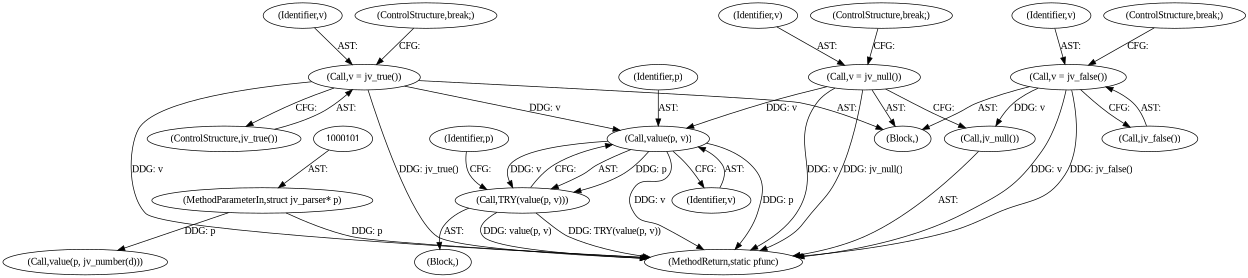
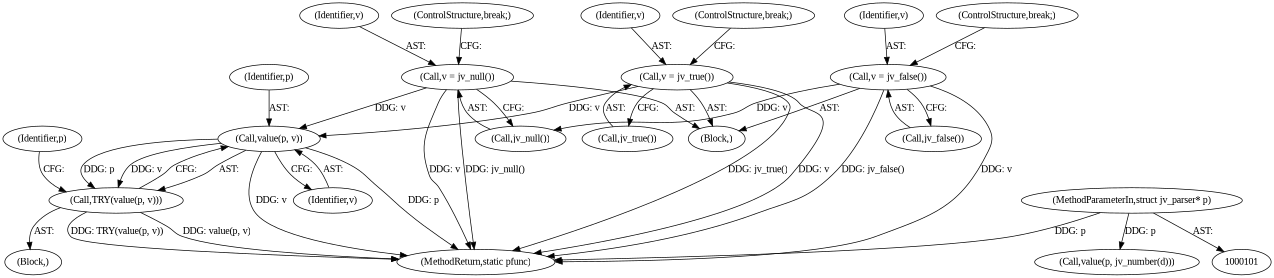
node "(ControlStructure,jv_true())": label "(ControlStructure,jv_true())" -> "(Call,jv_true())"
edge "1000101" -> "(MethodParameterIn,struct jv_parser* p)": reversed
edge "(Call,jv_null())" -> "(MethodReturn,static pfunc)": now "(Call,jv_null())" -> "(Call,v = jv_null())"
